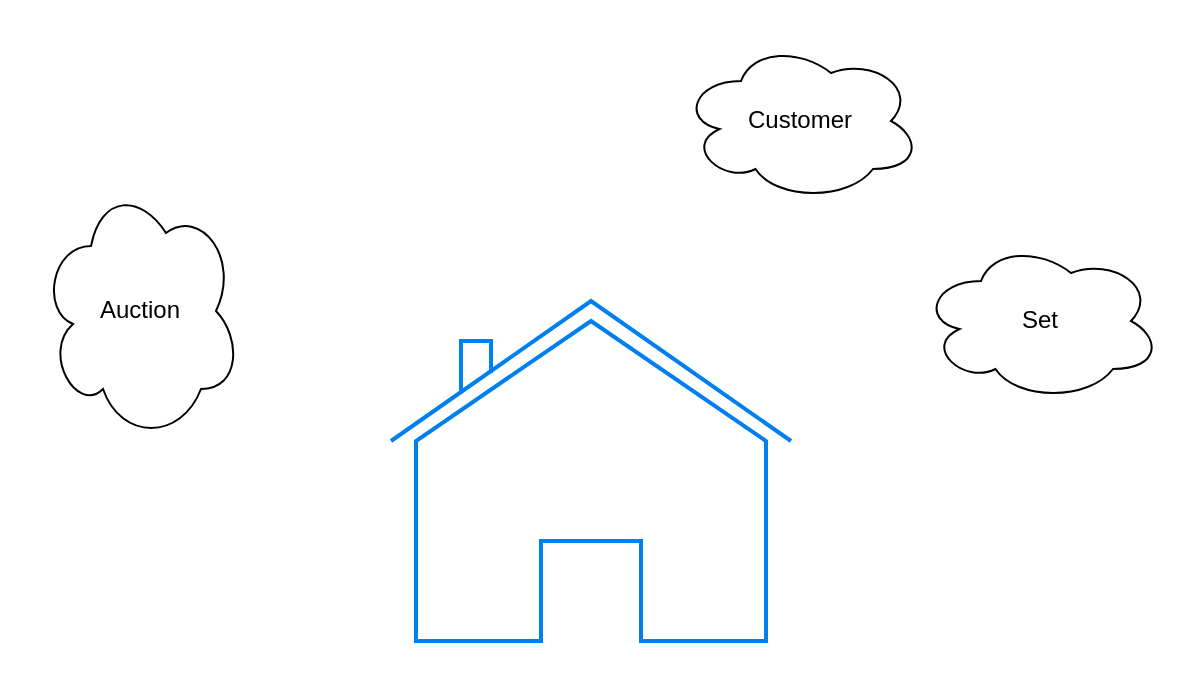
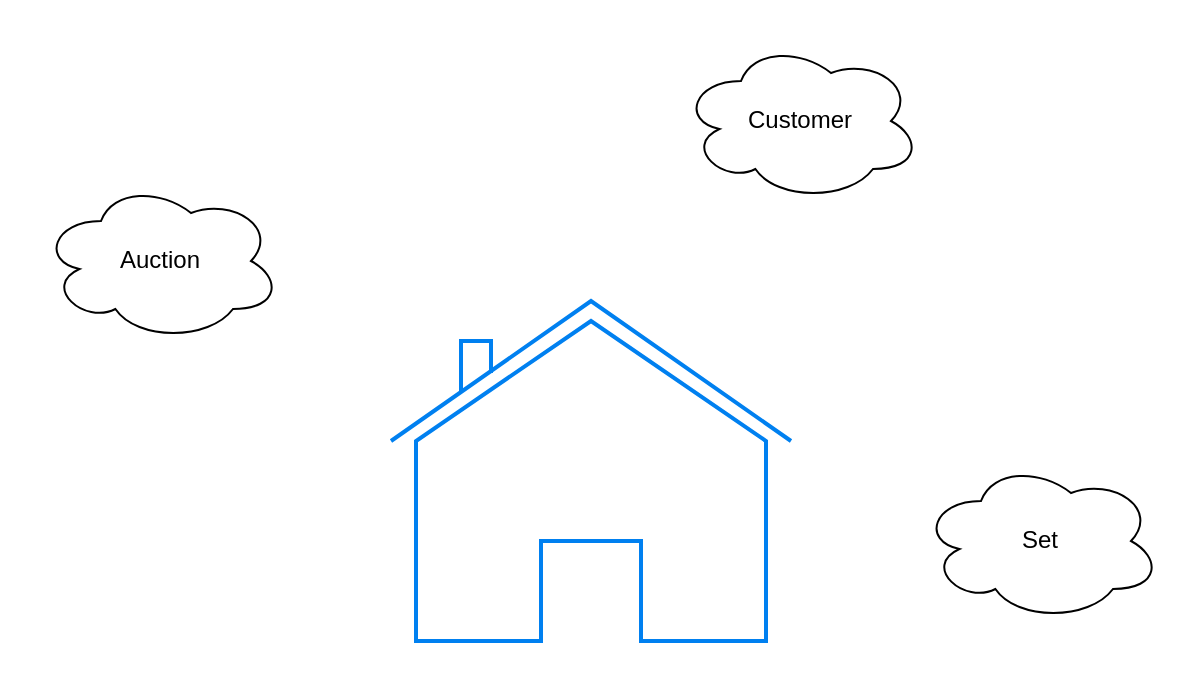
node "Auction": size 200x260 -> 240x160
node "Set": moved (1041, 321) -> (1041, 541)
